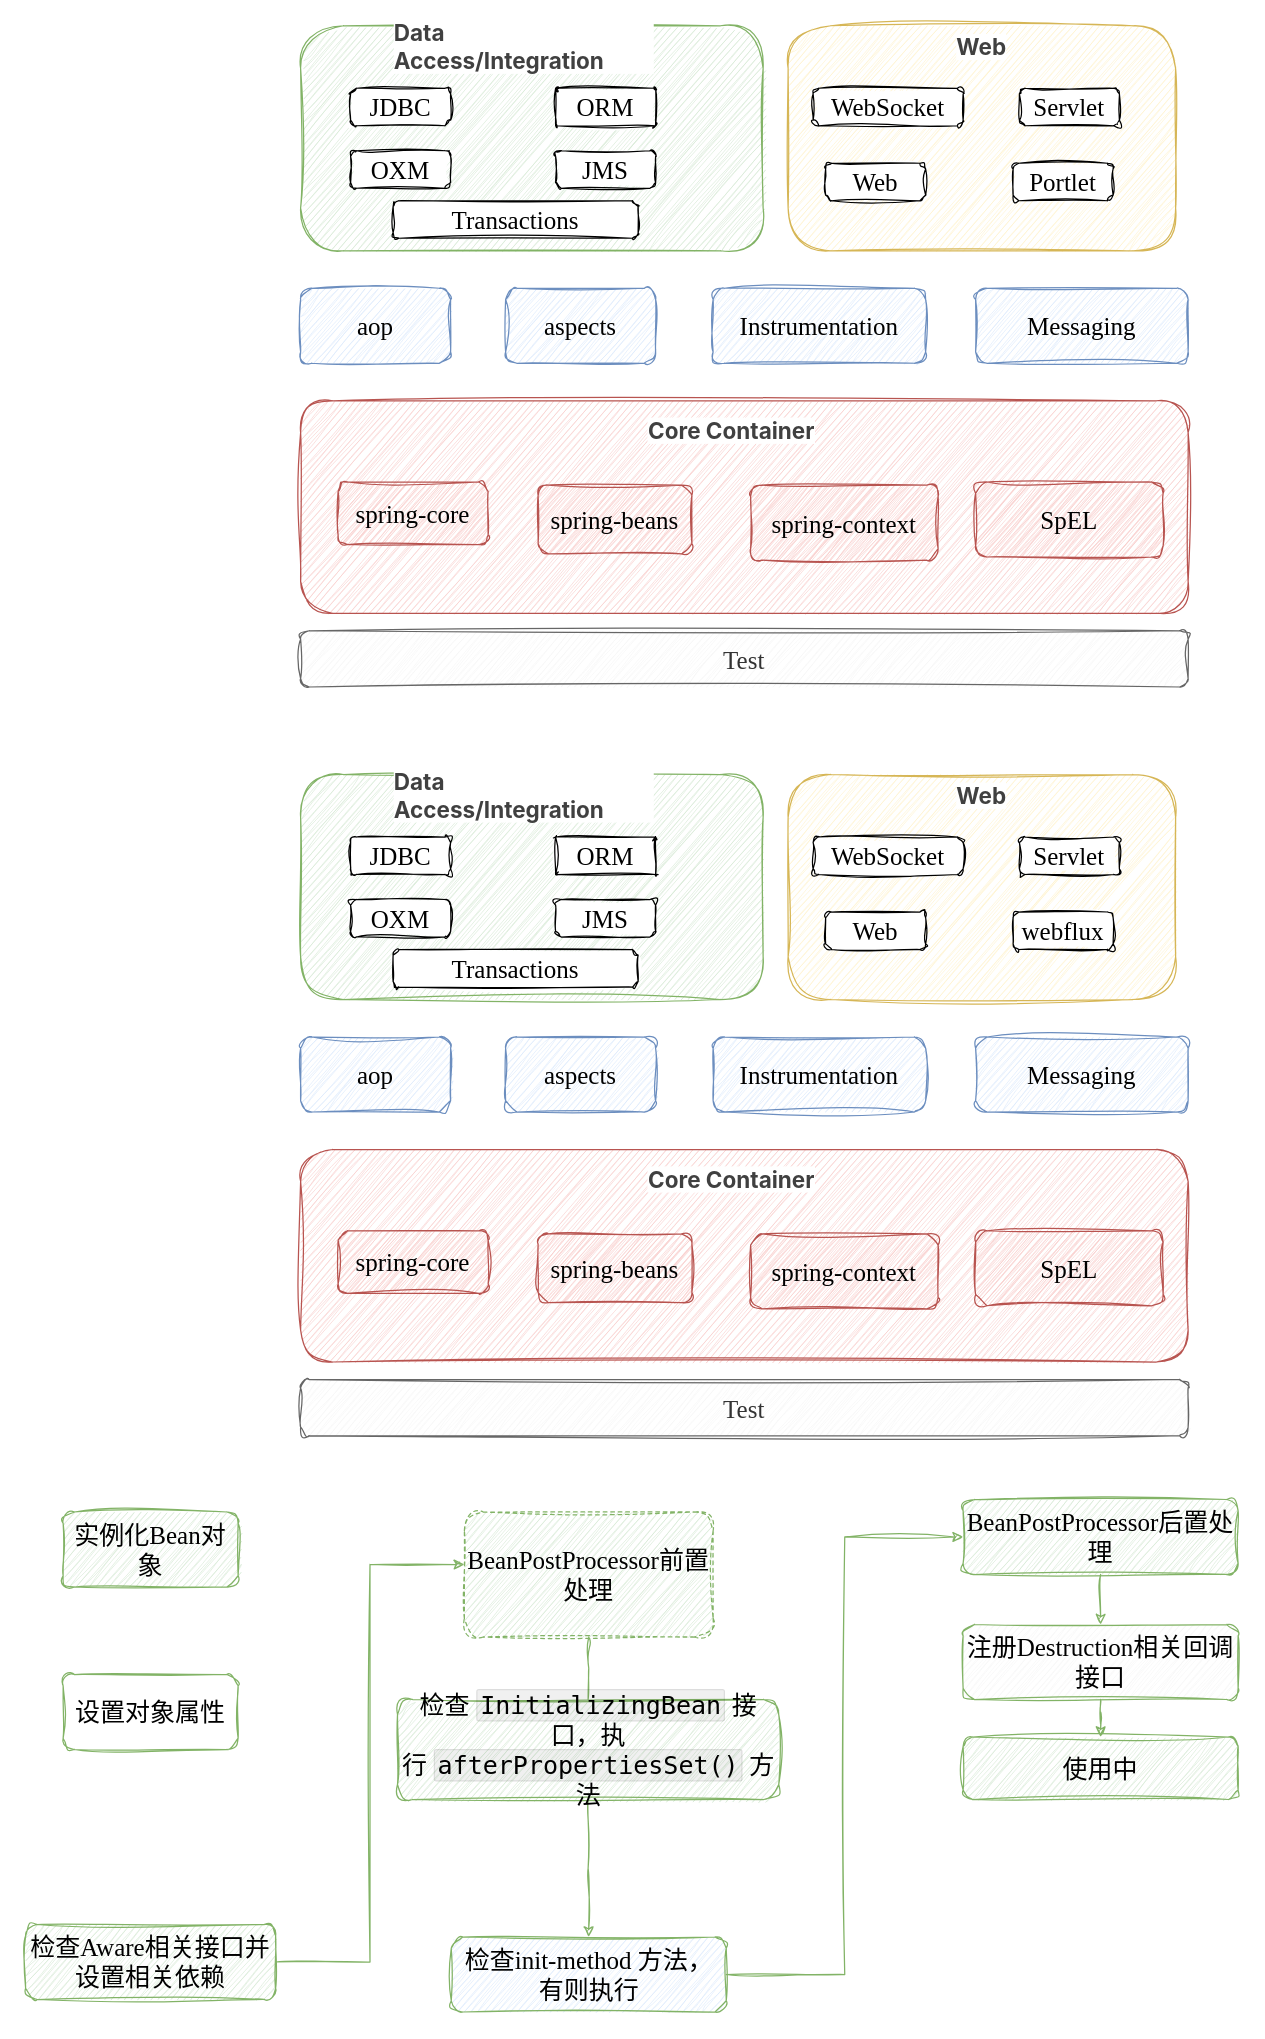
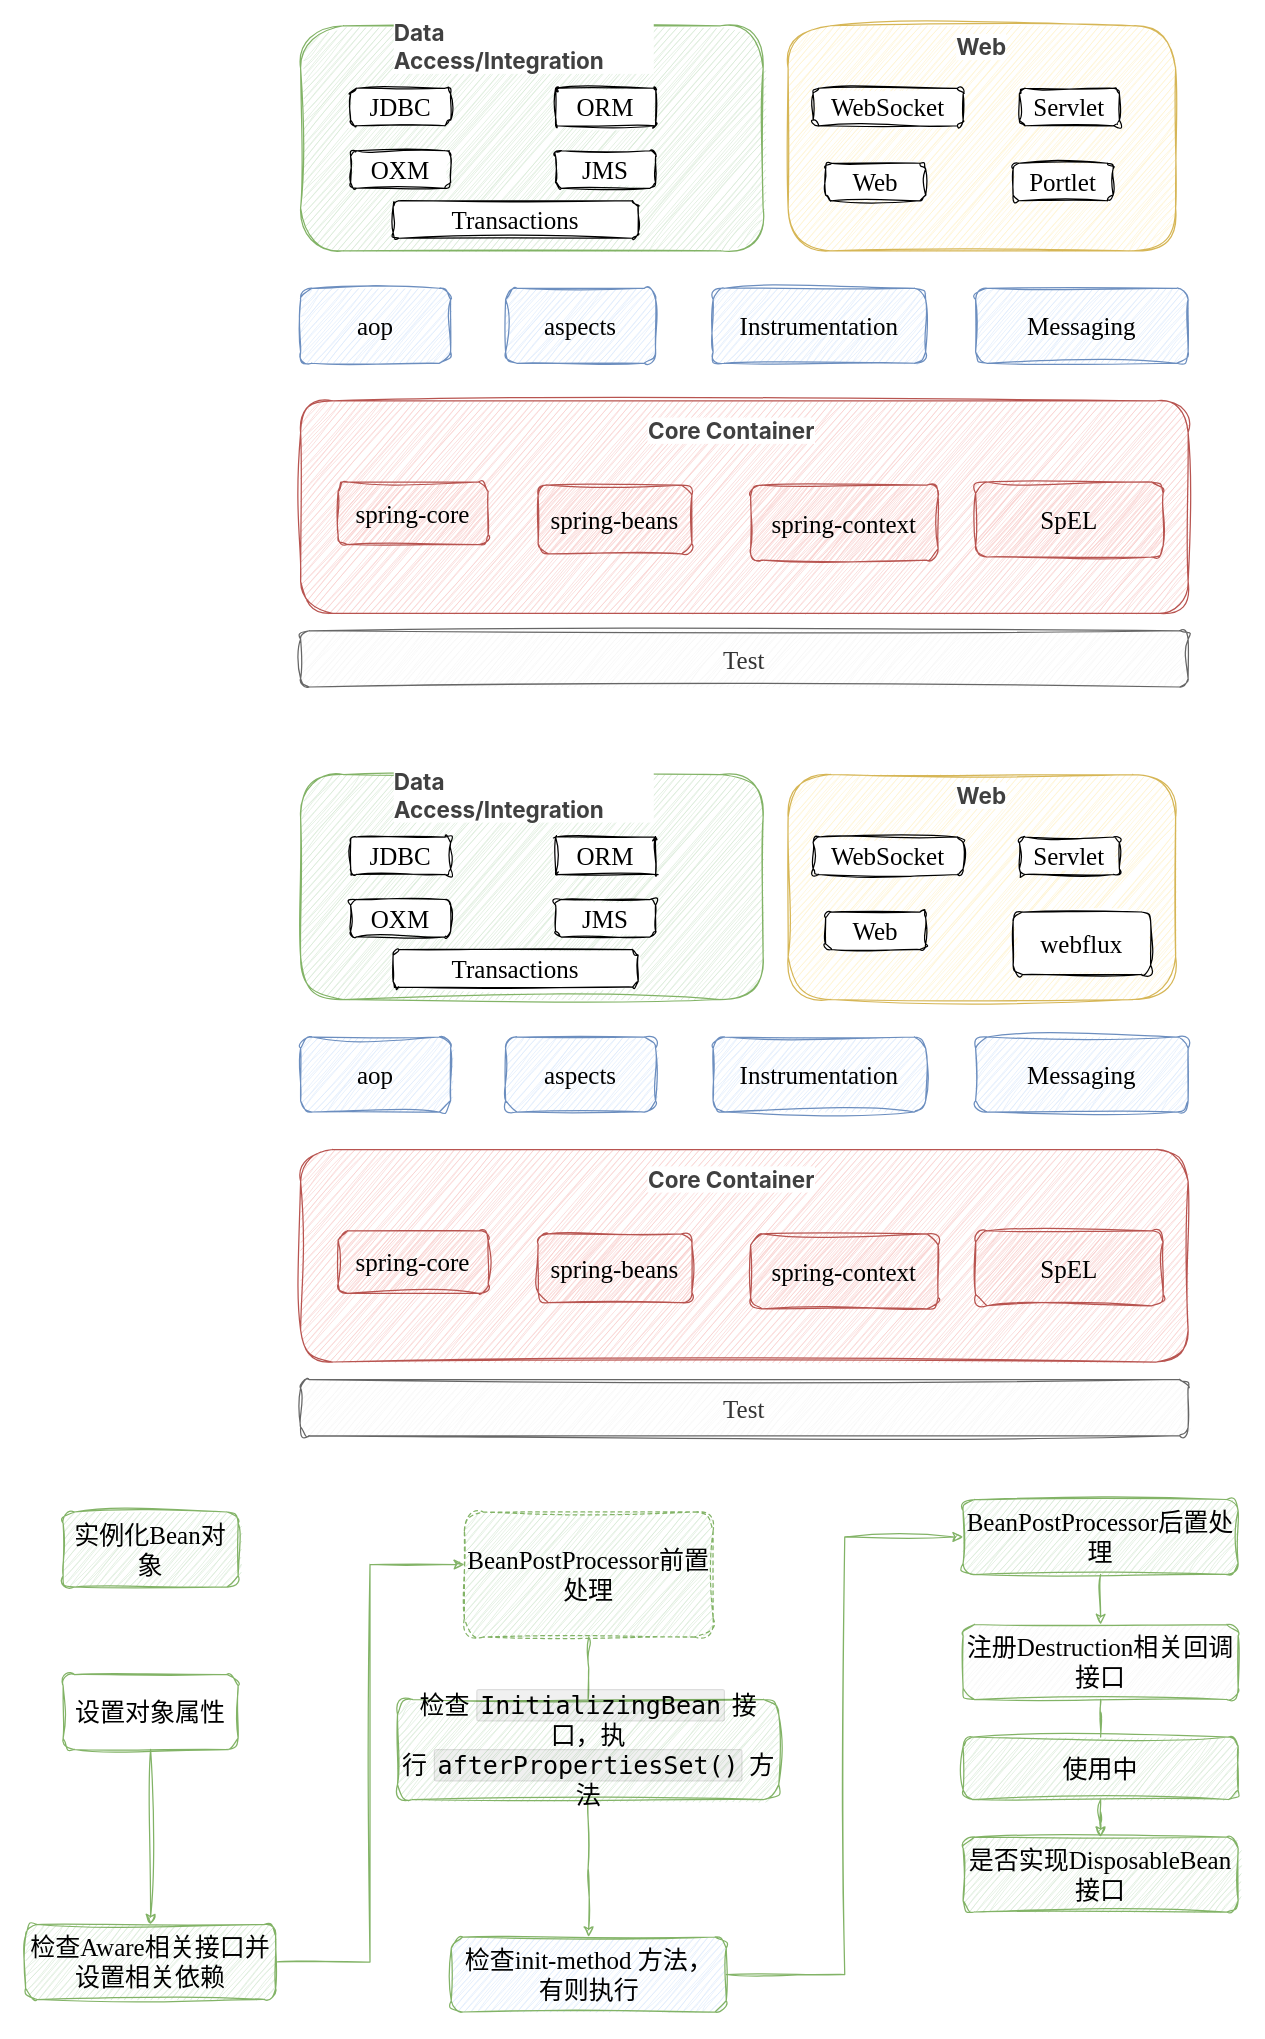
node "webflux": size 100x38 -> 138x63
edge "注册Destruction相关回调接口" -> "使用中": arrowhead classic -> none
edge "使用中" -> "是否实现DisposableBean接口": added
edge "设置对象属性" -> "检查Aware相关接口并设置相关依赖": added
node "是否实现DisposableBean接口": added
